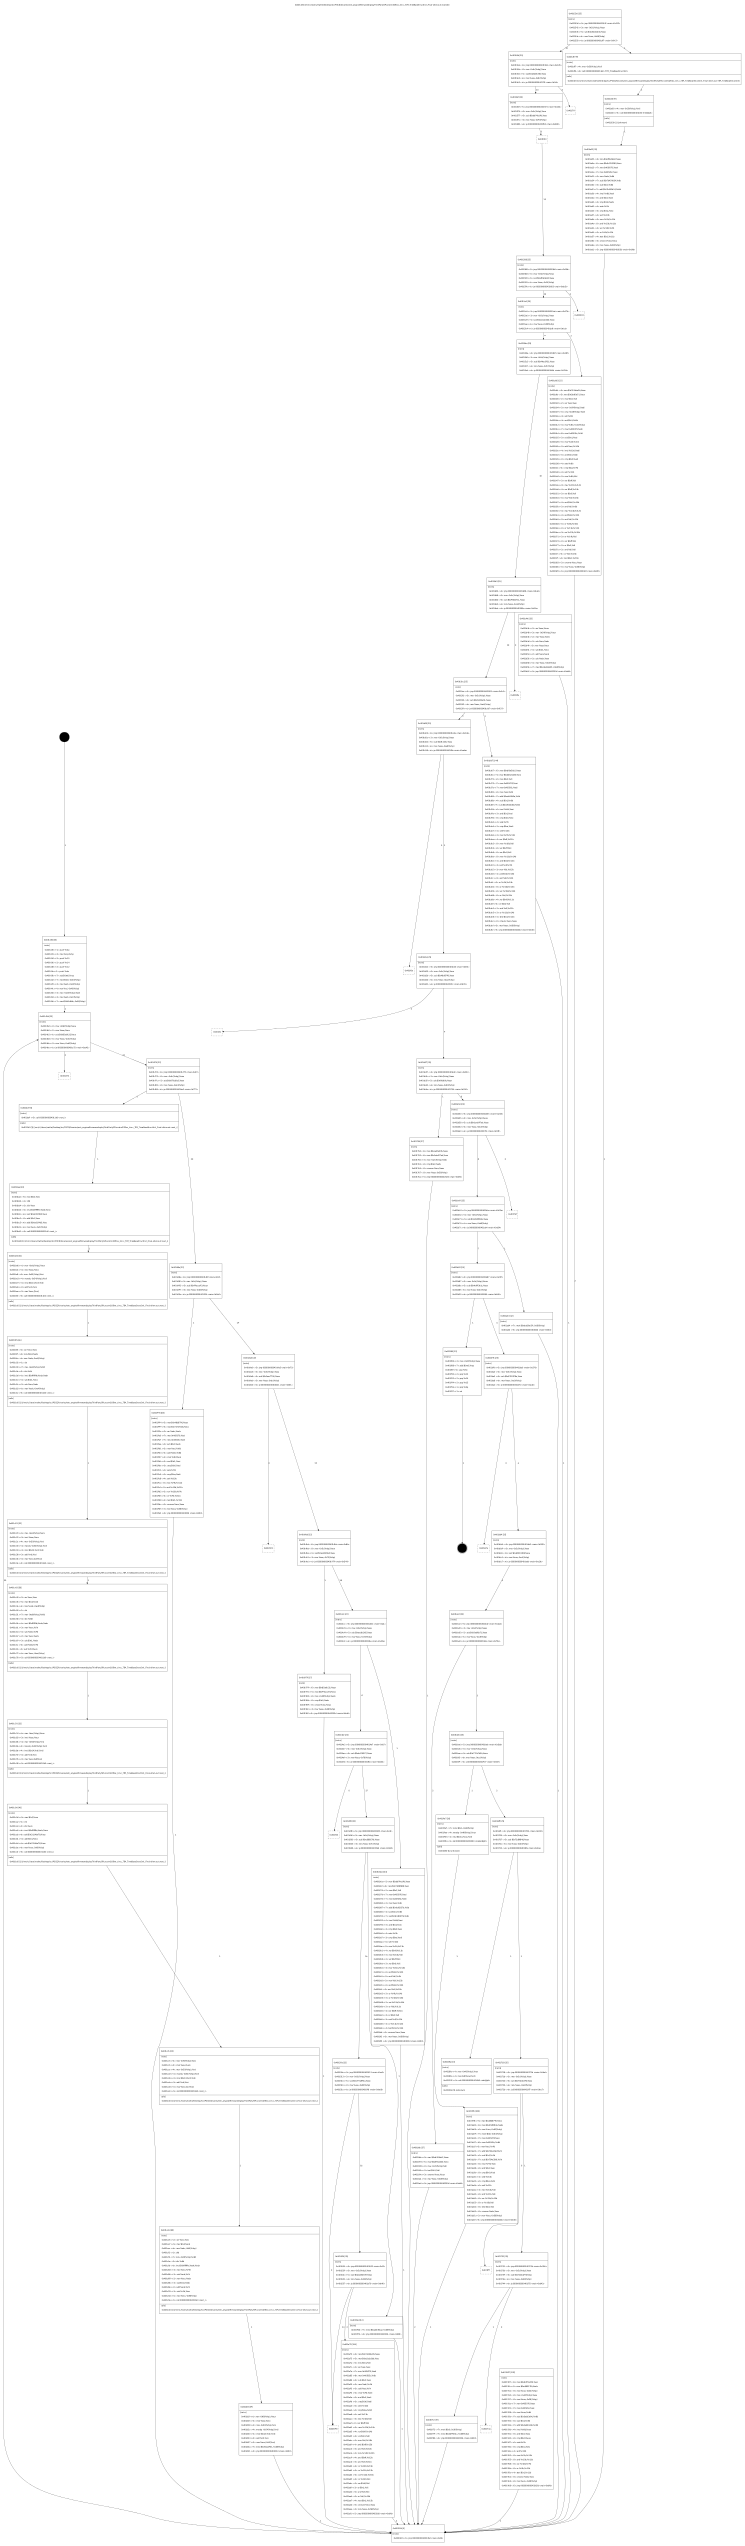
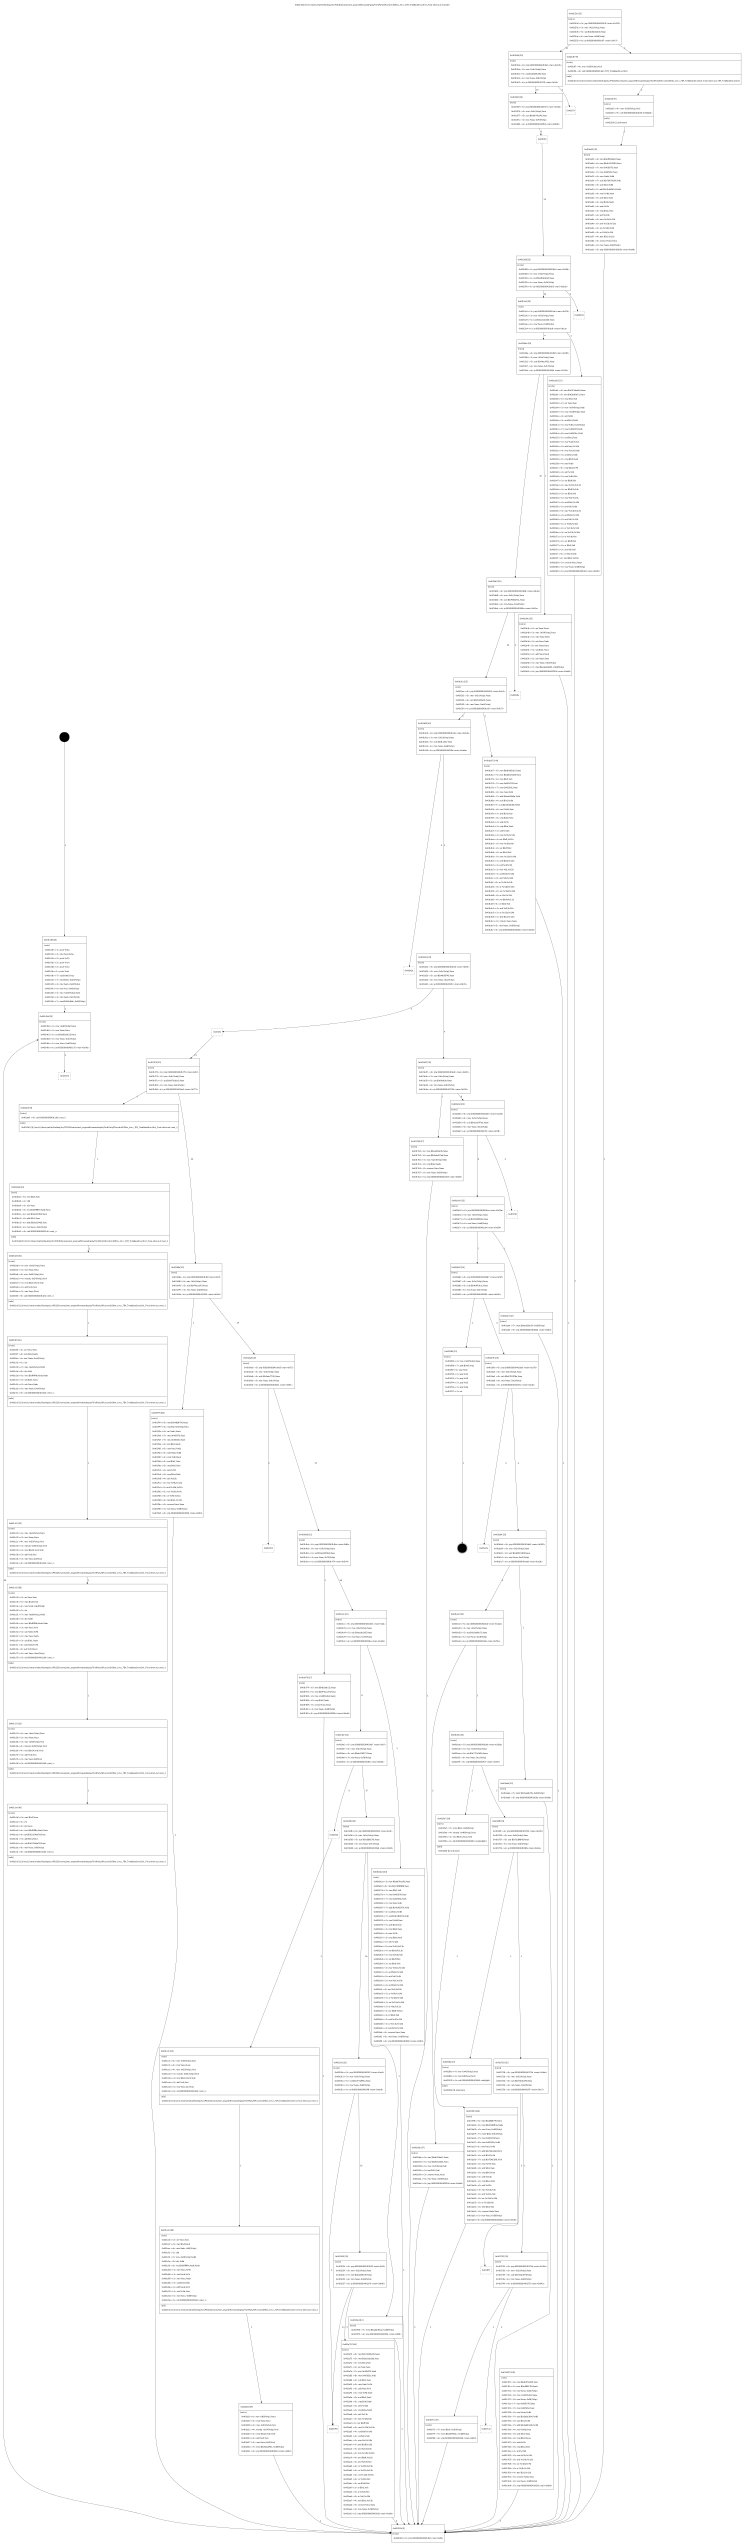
edge "0x4015ba [25]" -> "0x401d46 [33]": added, label "1"
edge "0x40145d [23]" -> "0x401474 [22]": now "0x401fcc" -> "0x401474 [22]"
node "0x401e66 [12]": added
edge "0x401c9d [40]" -> "0x401cc5 [32]": now "0x401f66" -> "0x401cc5 [32]"
